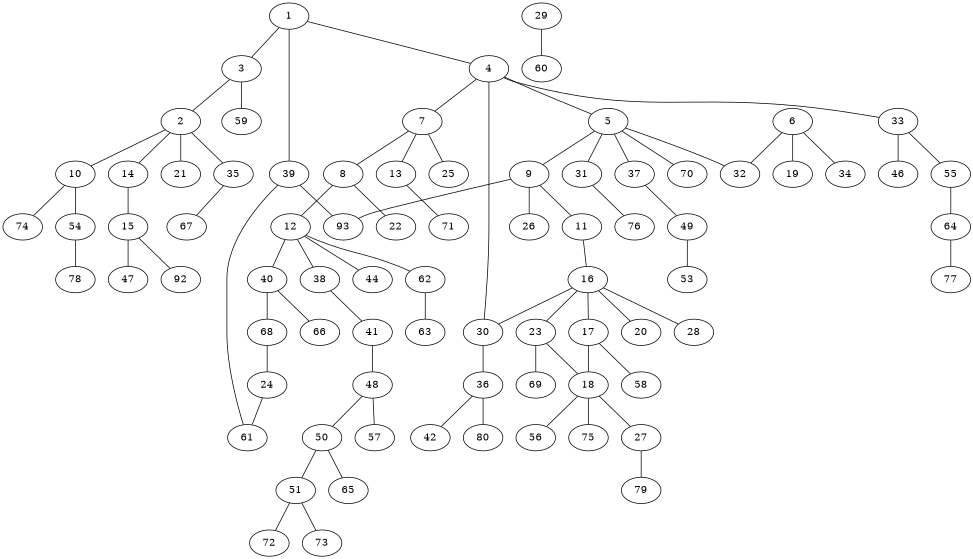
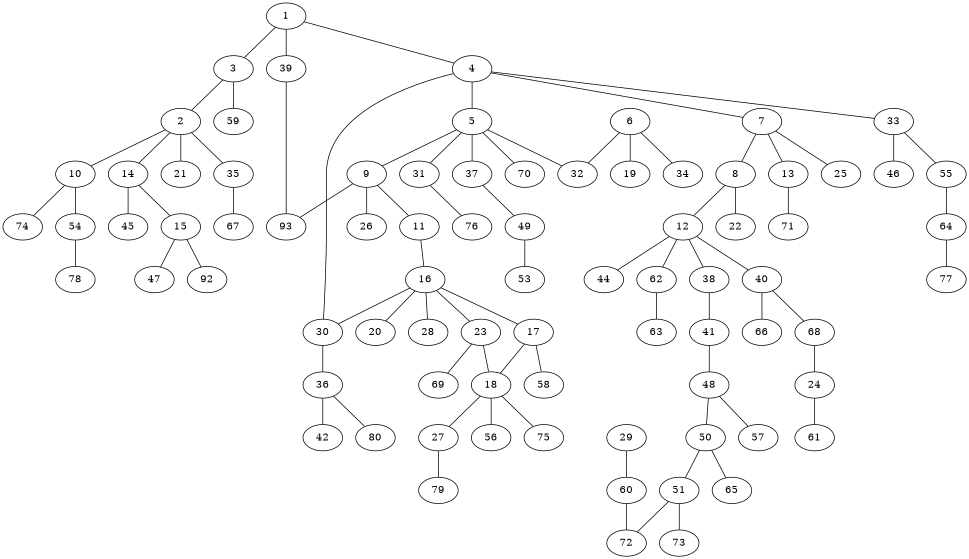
node "45": added
edge "39" -- "61": removed
edge "60" -- "72": added
